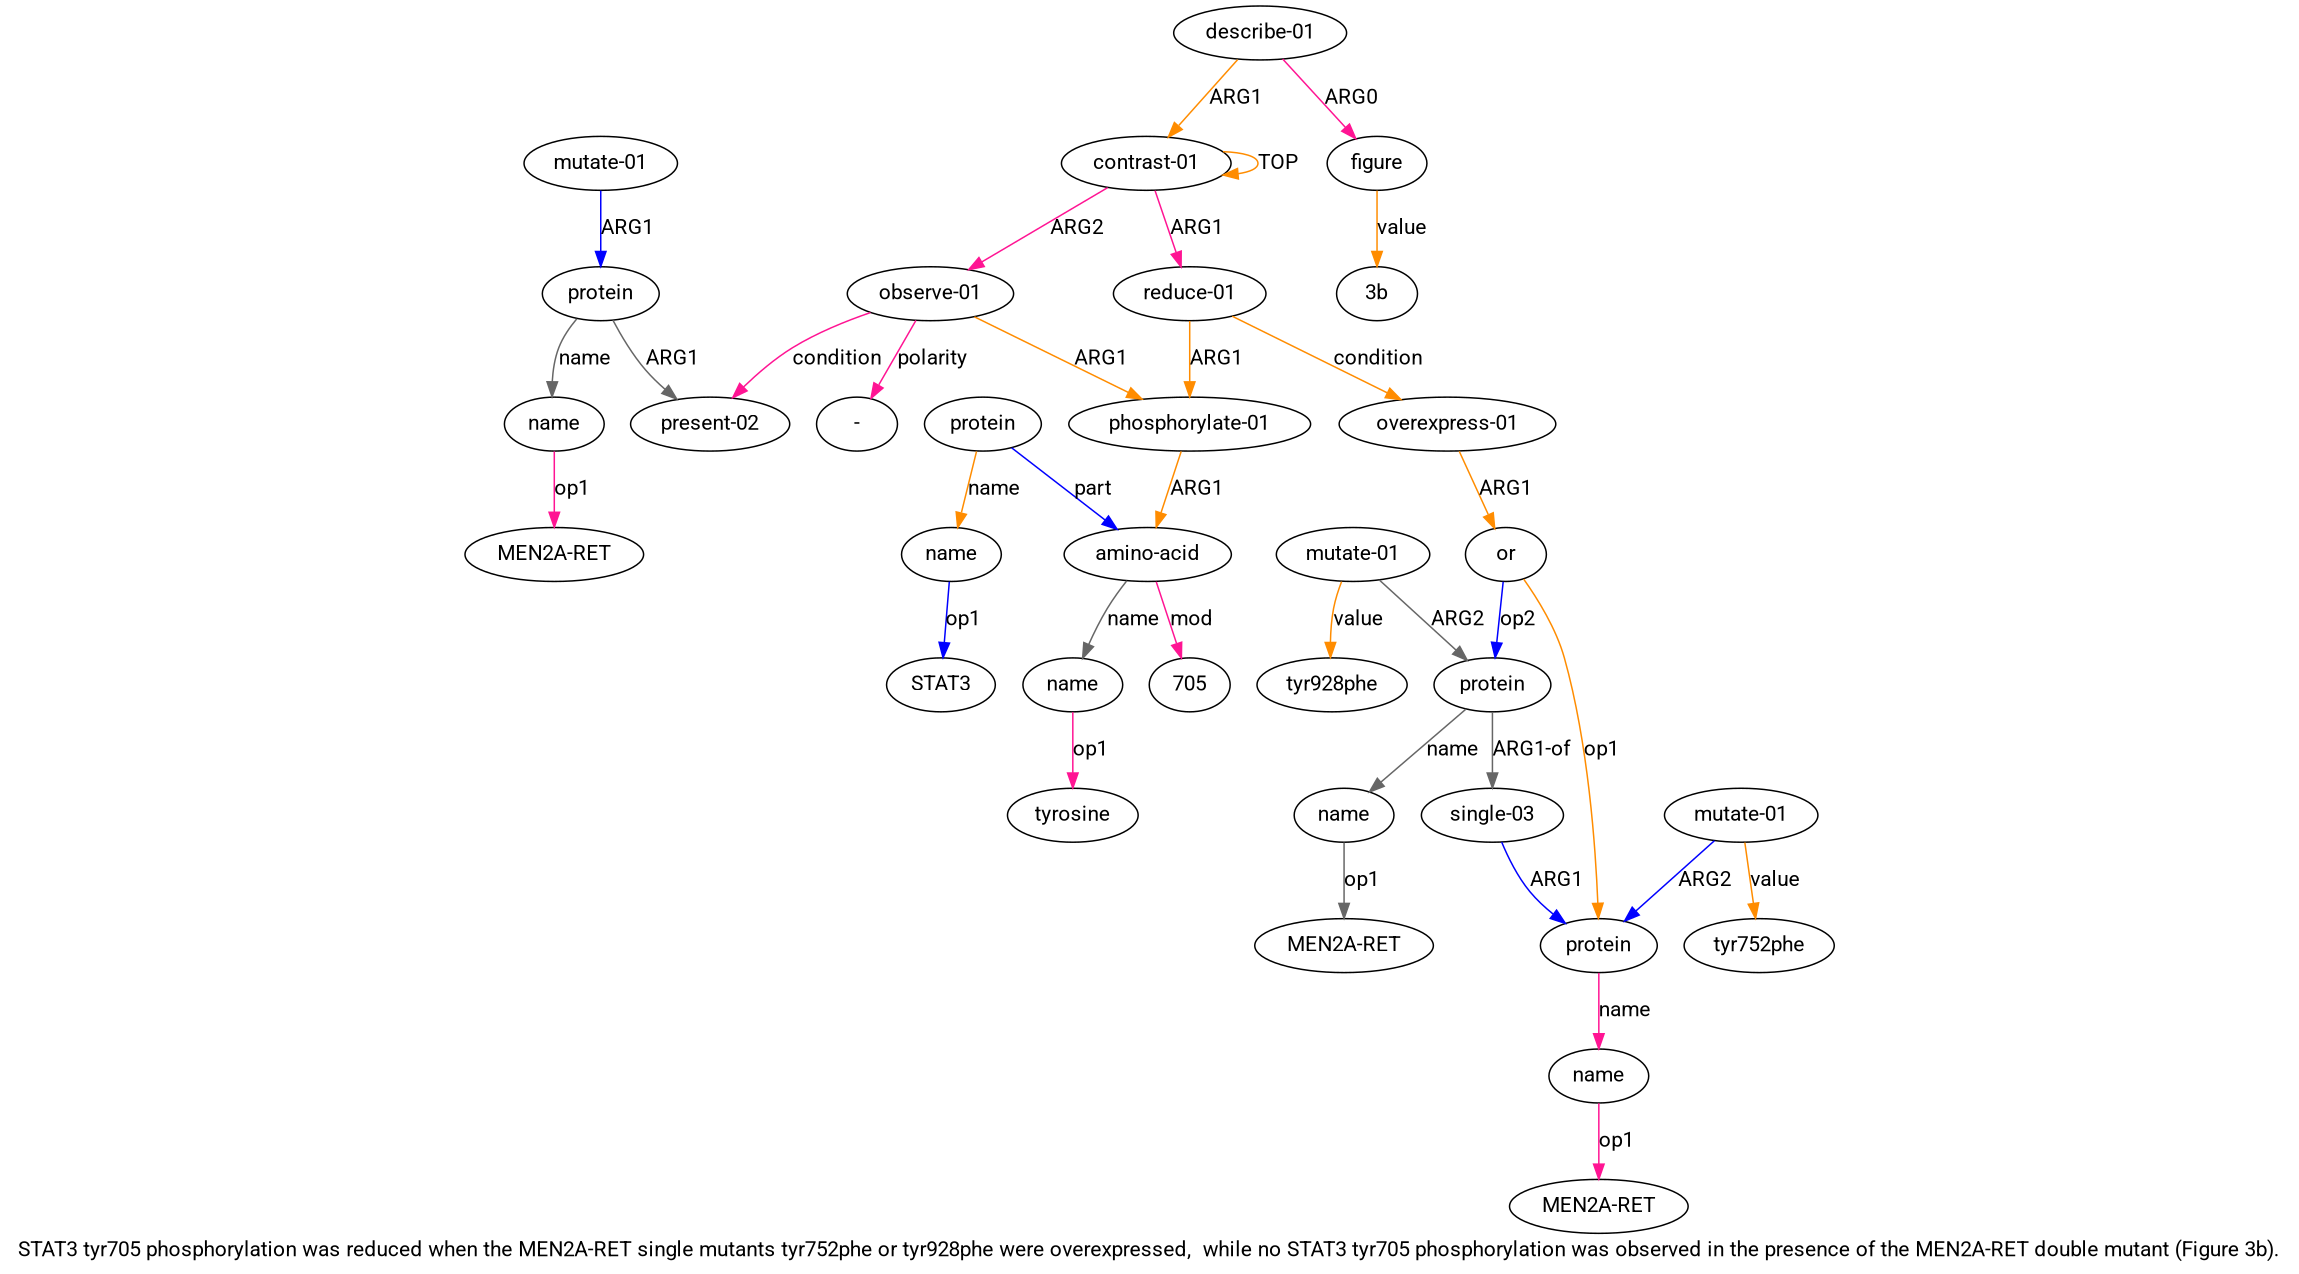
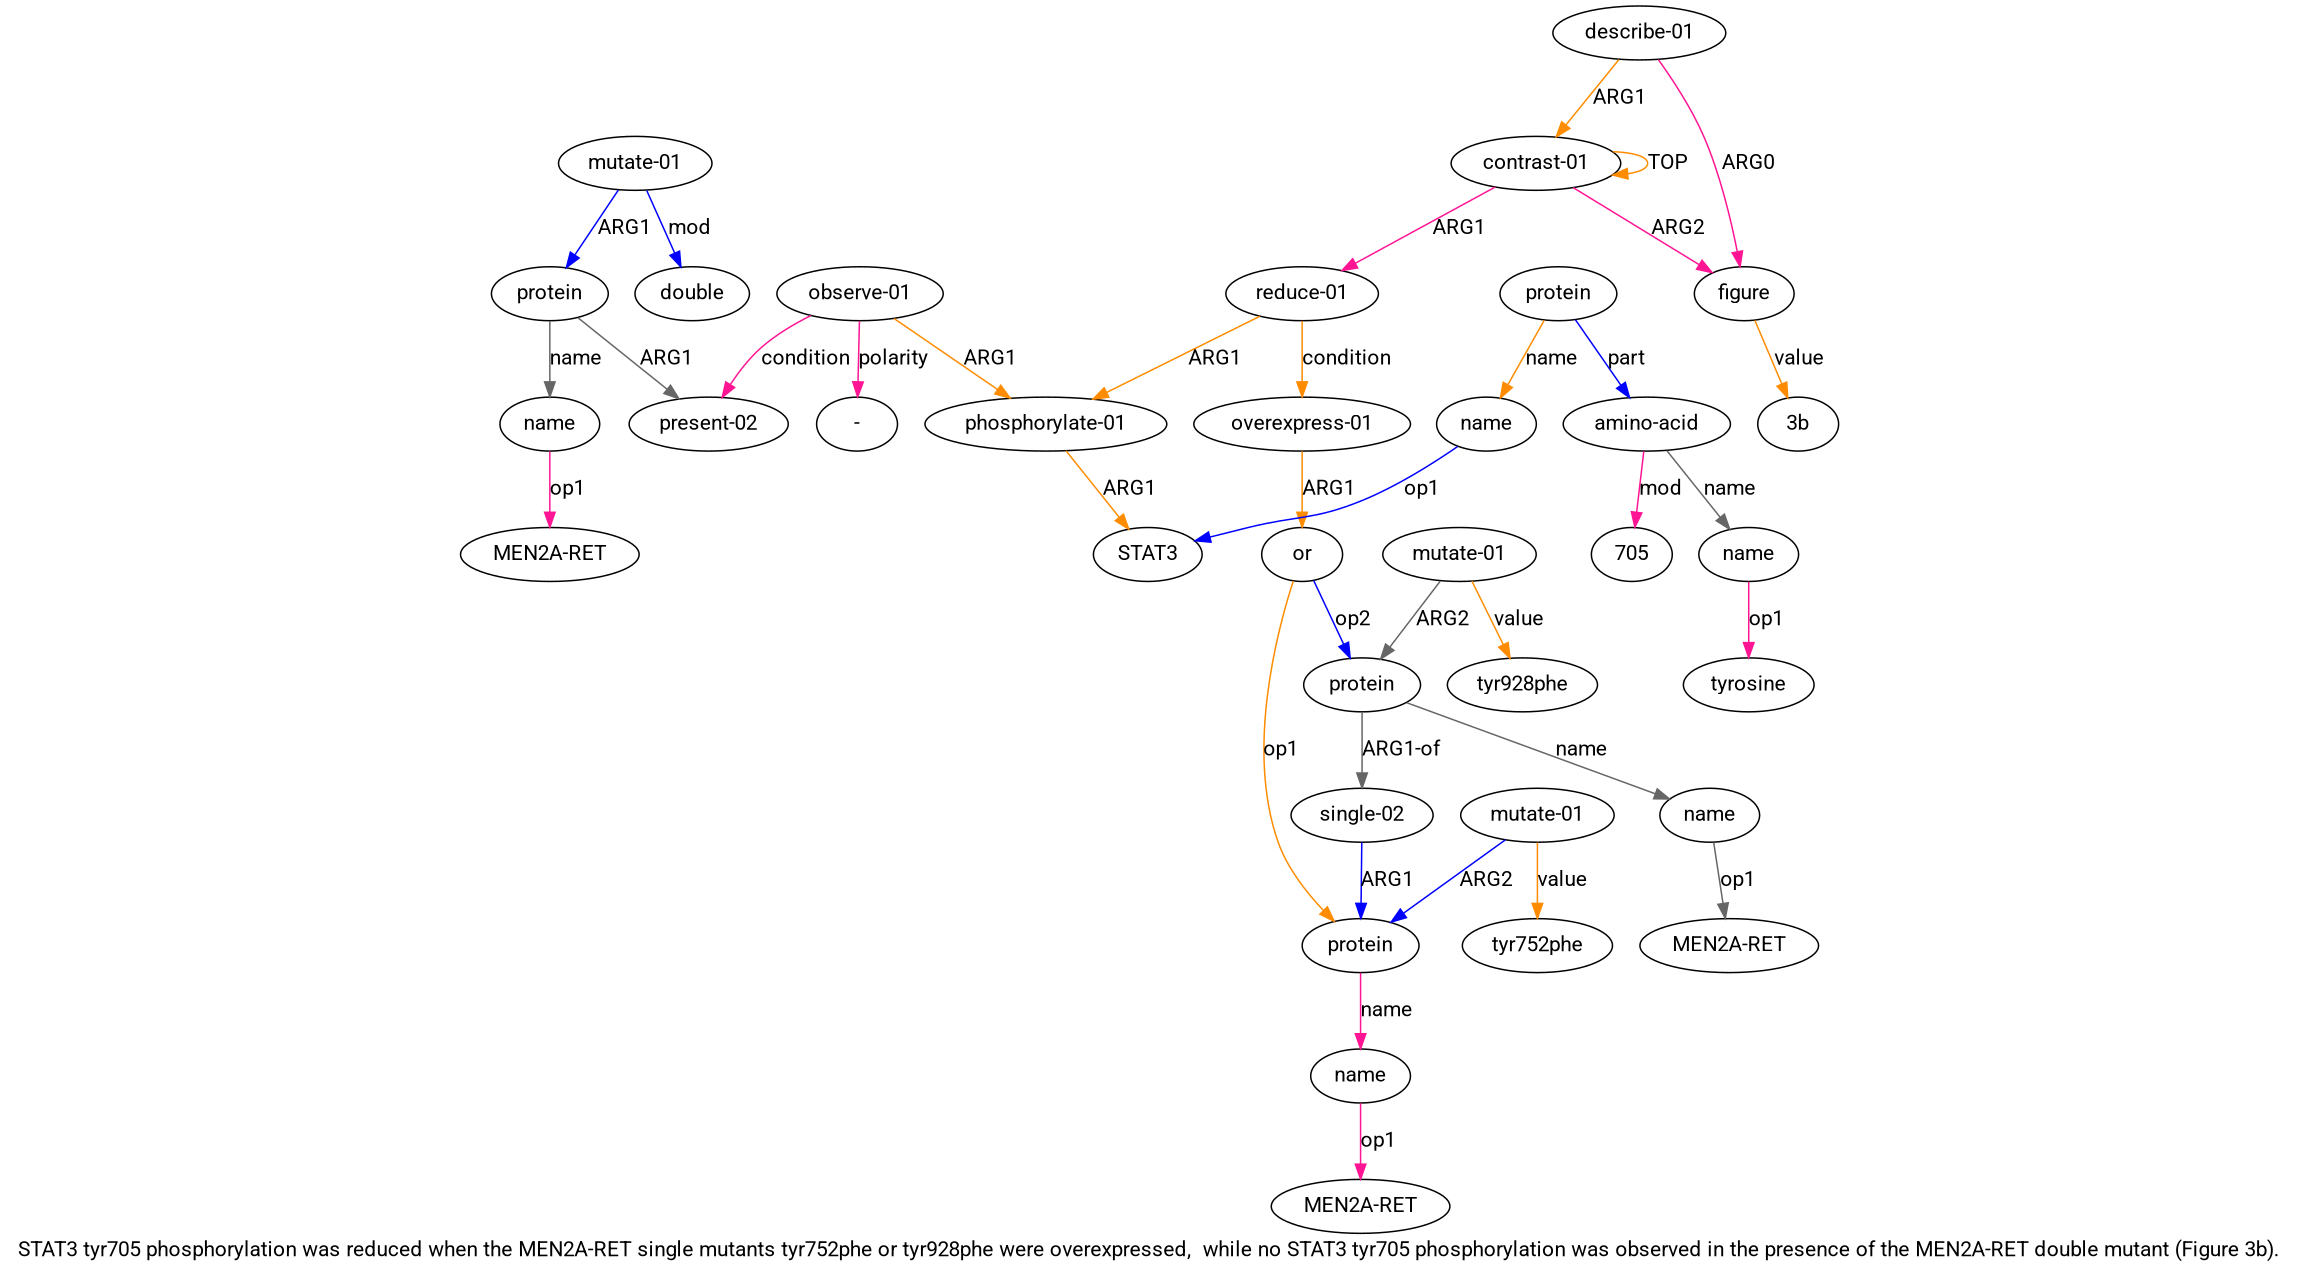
edge "contrast-01" -> "observe-01": now "contrast-01" -> "figure"
node "double": added
edge "phosphorylate-01" -> "amino-acid": now "phosphorylate-01" -> "STAT3"
node "single-03": label "single-03" -> "single-02"
